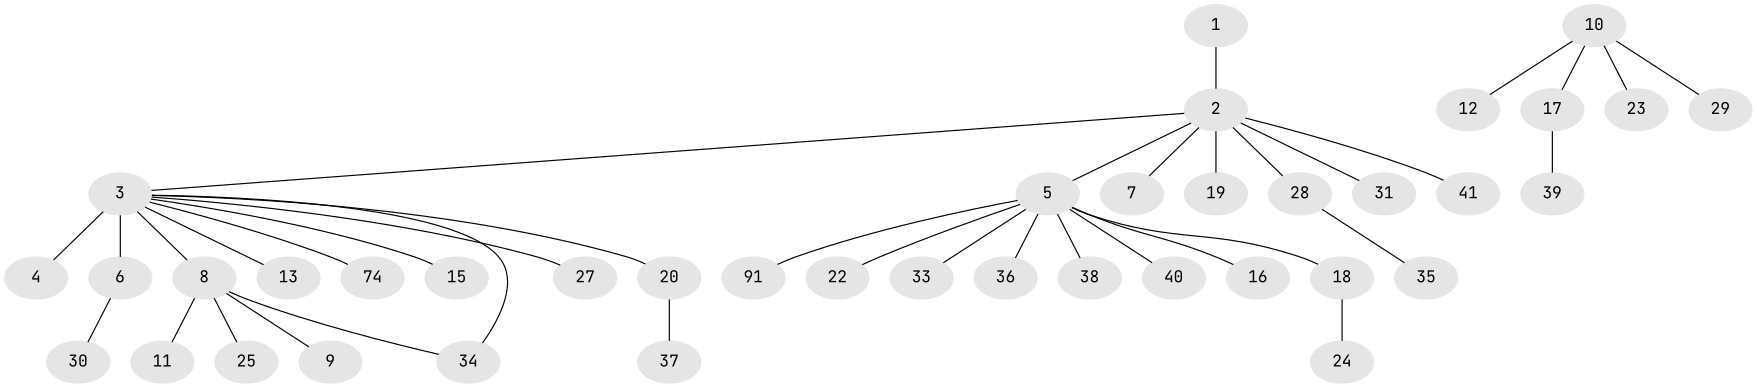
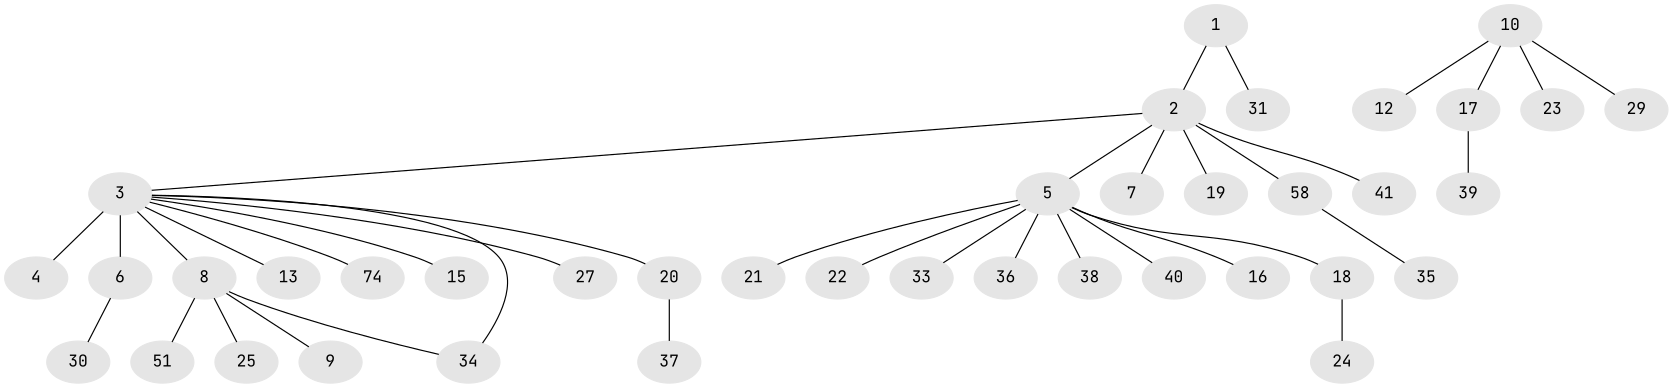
edge "2" -- "31": now "1" -- "31"
node "28": label "28" -> "58"
node "91": label "91" -> "21"
node "11": label "11" -> "51"
